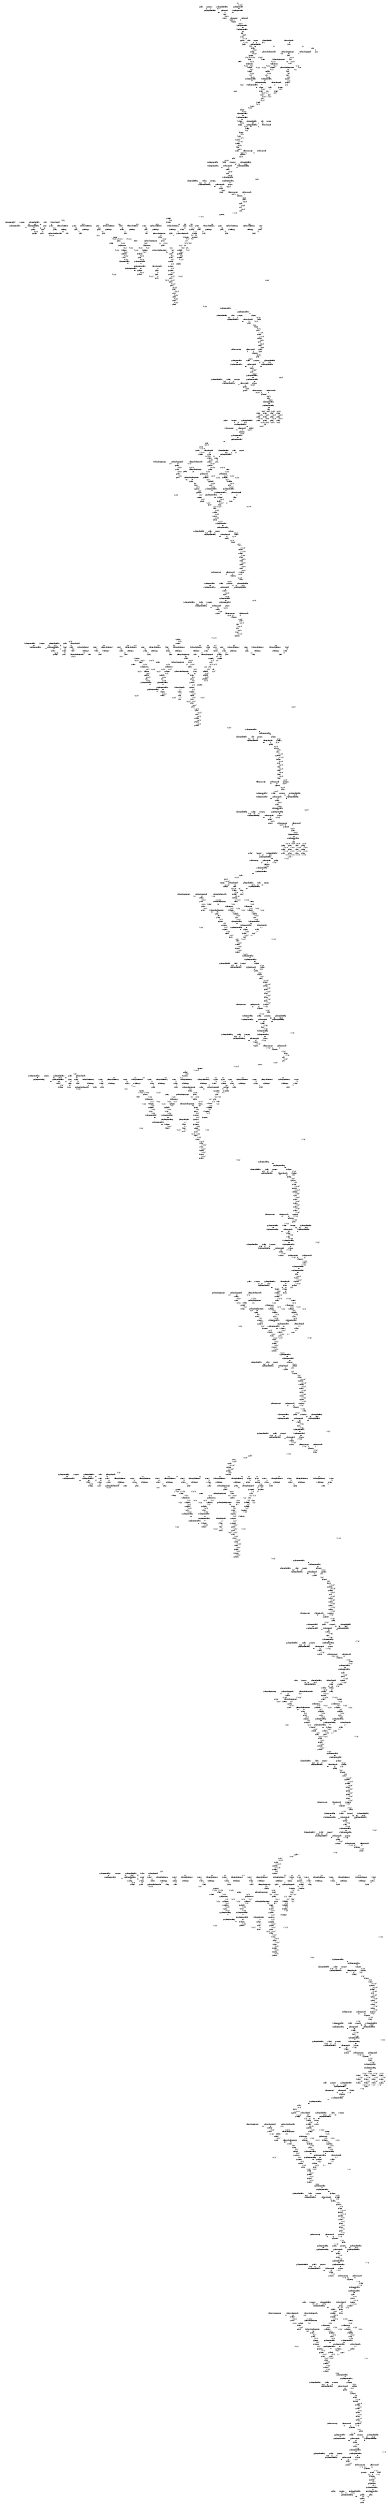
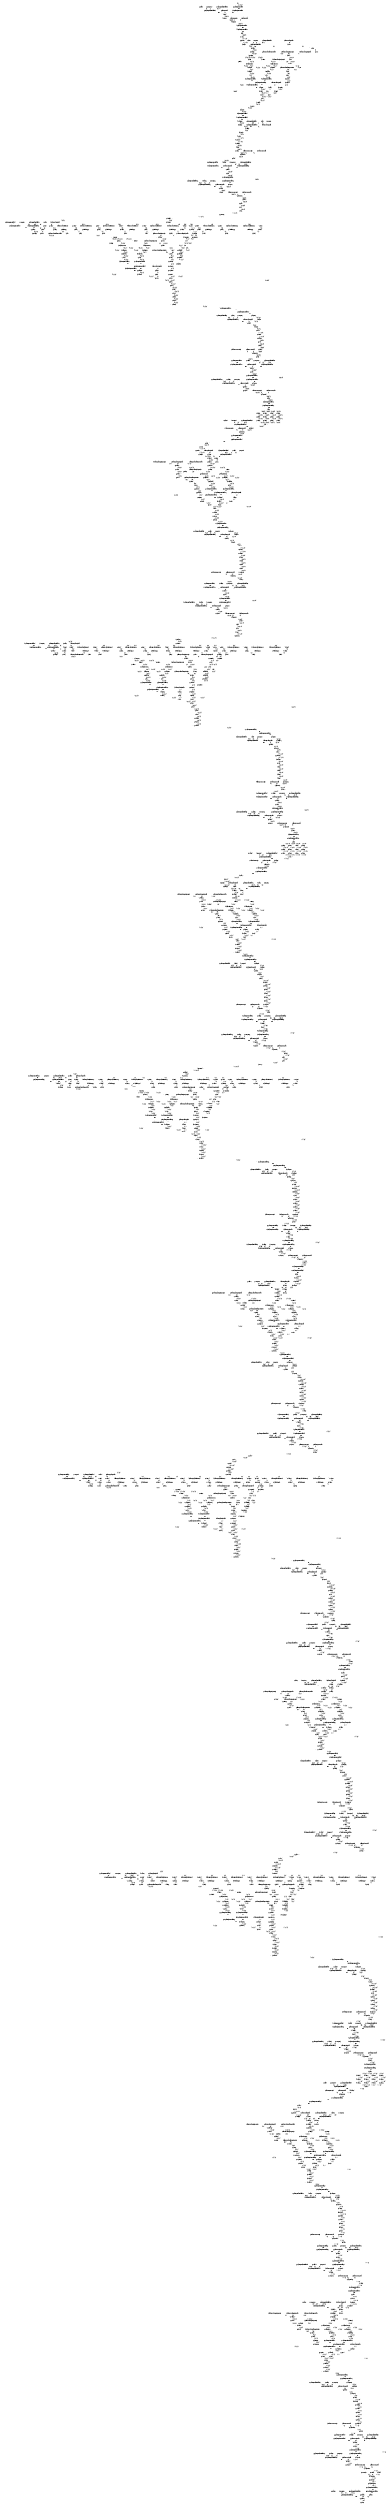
edge "522 unsqueeze_1" -> "523 sigmoid_1": removed, label "(1, 3, 64, 64)"
edge "1284 relu__8" -> "1285 linear_51": now "1283 linear_50" -> "1285 linear_51"
node "1585 unsqueeze_31": removed
